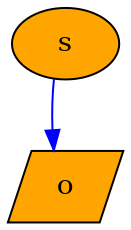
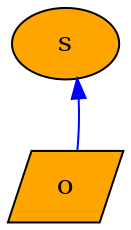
edge "s" -> "o": reversed
